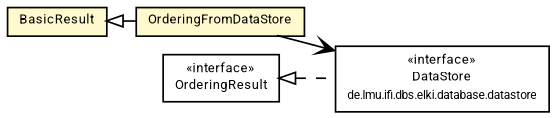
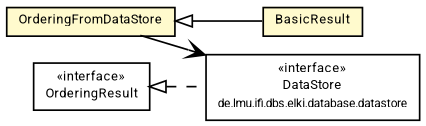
edge "OrderingFromDataStore" -> "BasicResult": reversed
